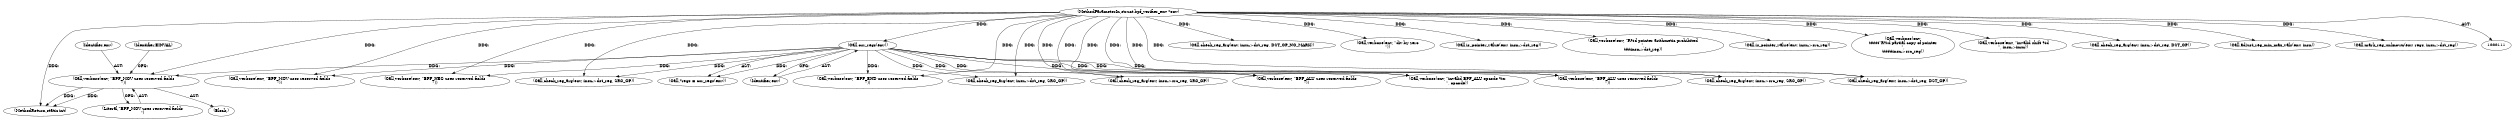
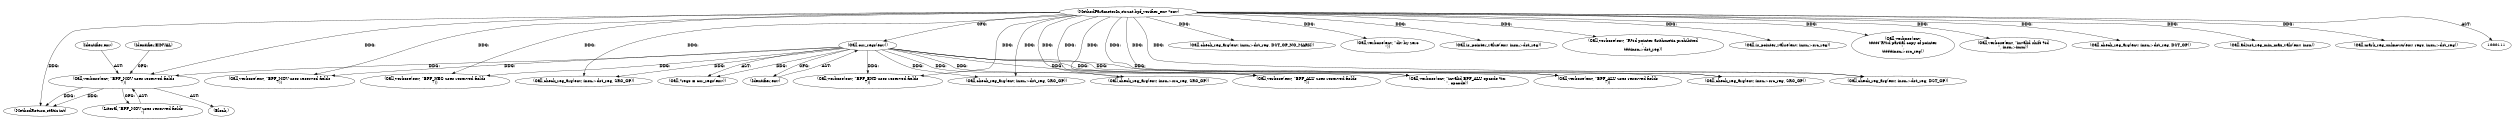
edge "(MethodParameterIn,struct bpf_verifier_env *env)" -> "(Call,cur_regs(env))": label "DDG: " -> "CFG: "
